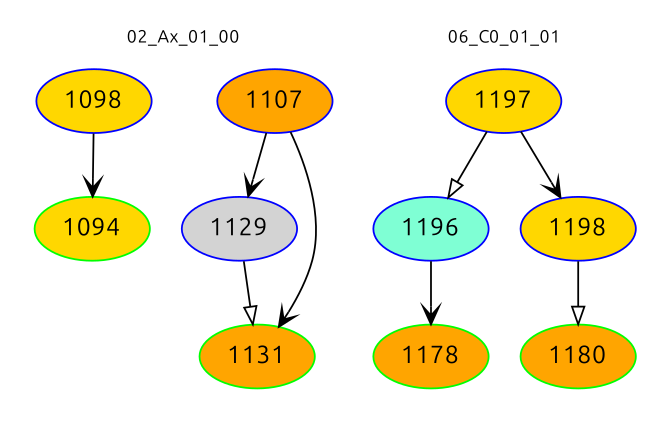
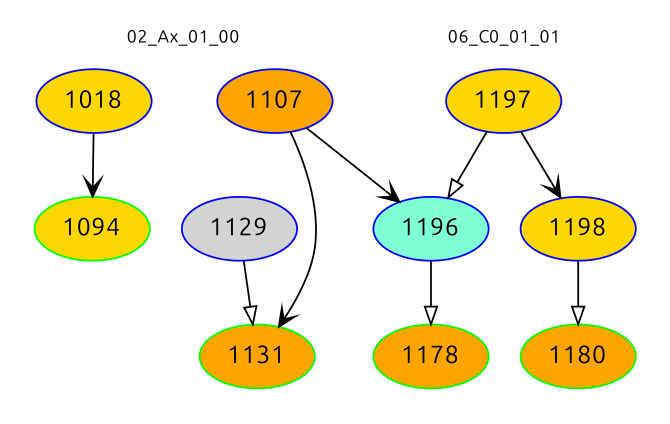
node "1098": label "1098" -> "1018"
edge "1107" -> "1129": now "1107" -> "1196"
edge "1196" -> "1178": arrowhead vee -> onormal
